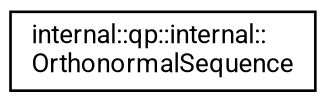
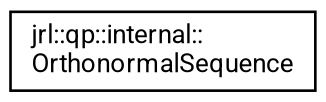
node "internal::qp::internal:: OrthonormalSequence": label "internal::qp::internal:: OrthonormalSequence" -> "jrl::qp::internal:: OrthonormalSequence"
